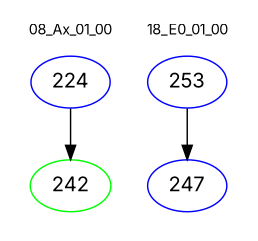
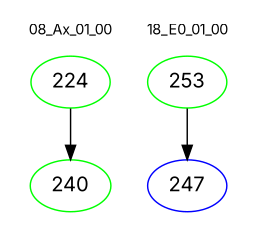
node "224": color blue -> green
node "253": color blue -> green
node "242": label "242" -> "240"
